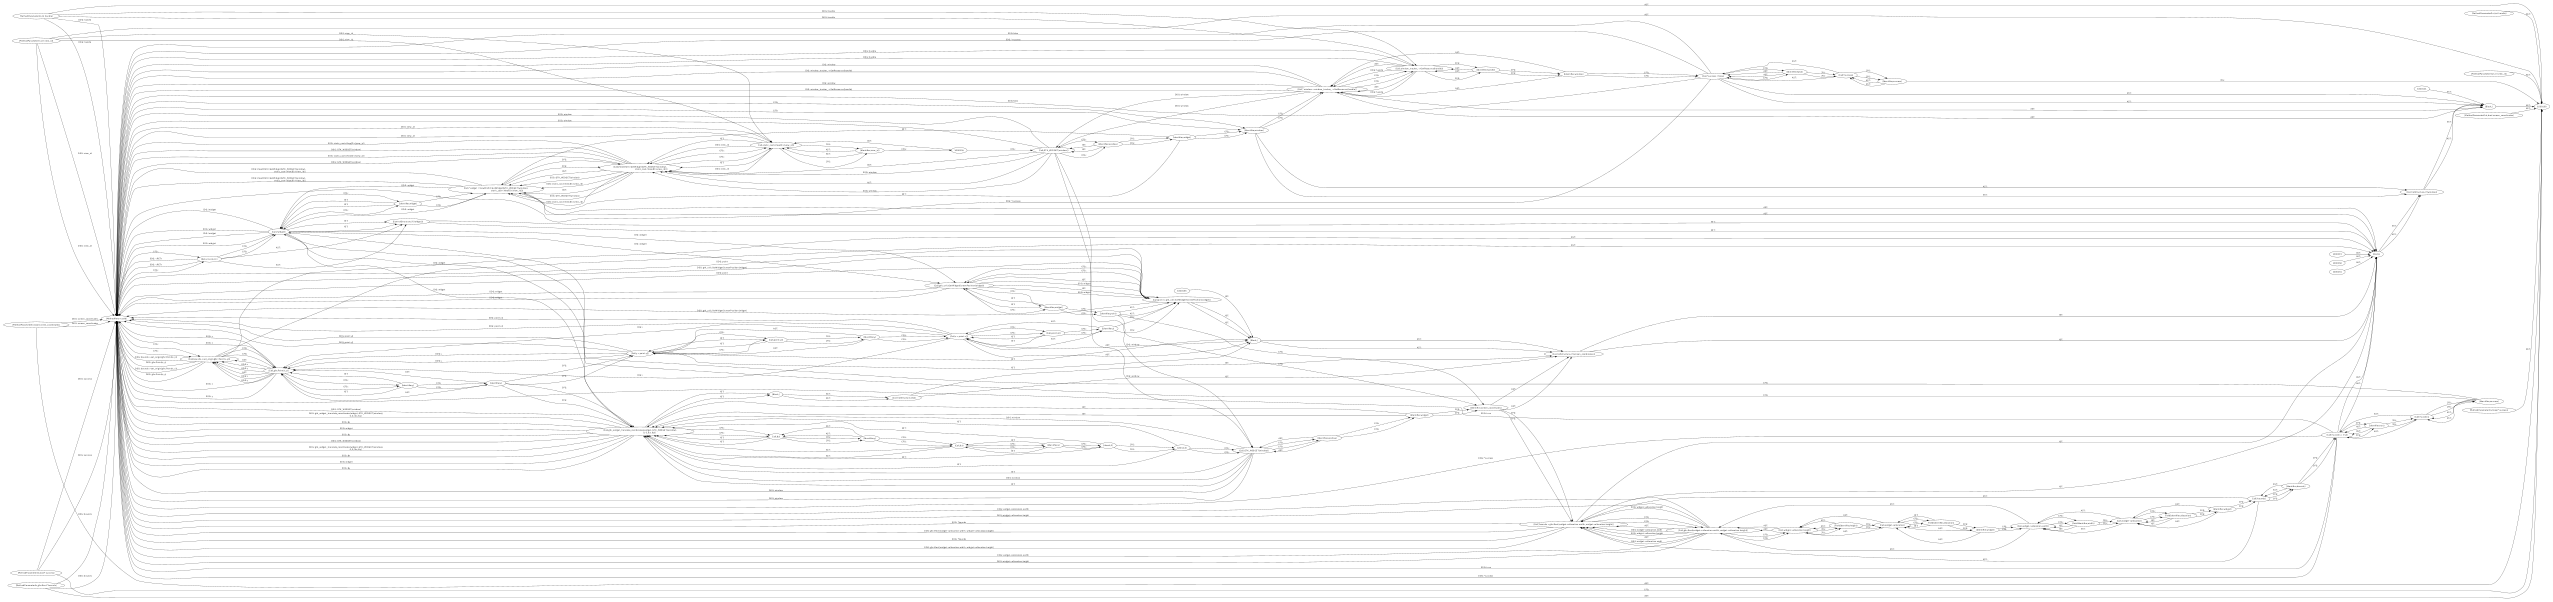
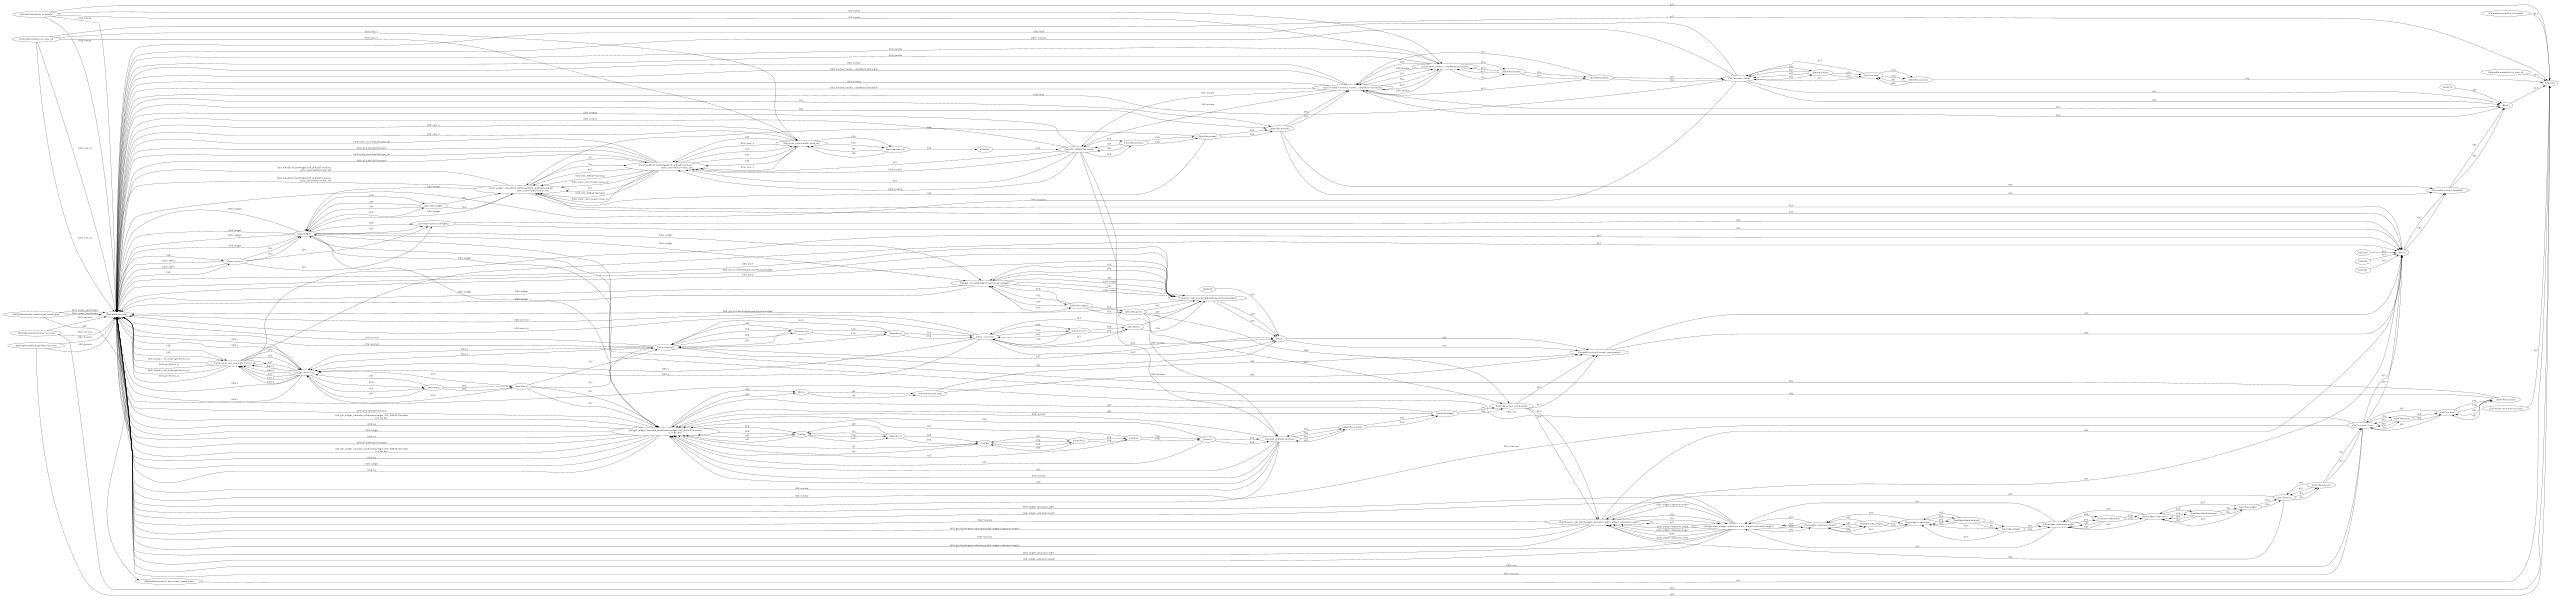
edge "1000126" -> "(Call,static_cast<ViewID>(view_id))": removed, label "AST:"
node "(MethodParameterOut,bool* success)": label "(MethodParameterOut,bool* success)" -> "(ControlStructure,bool* success)"
edge "(MethodParameterIn,bool screen_coordinates)" -> "1000100": now "(MethodParameterIn,bool screen_coordinates)" -> "(MethodParameterOut,bool screen_coordinates)"
